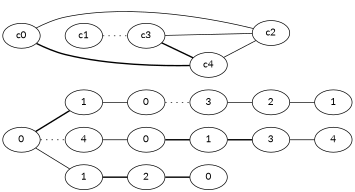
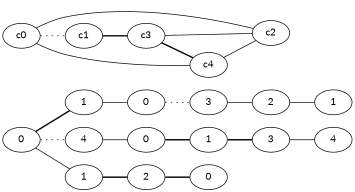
edge "c0" -- "c1": added
edge "c1" -- "c3": style dotted -> bold
edge "c0" -- "c4": style bold -> solid
